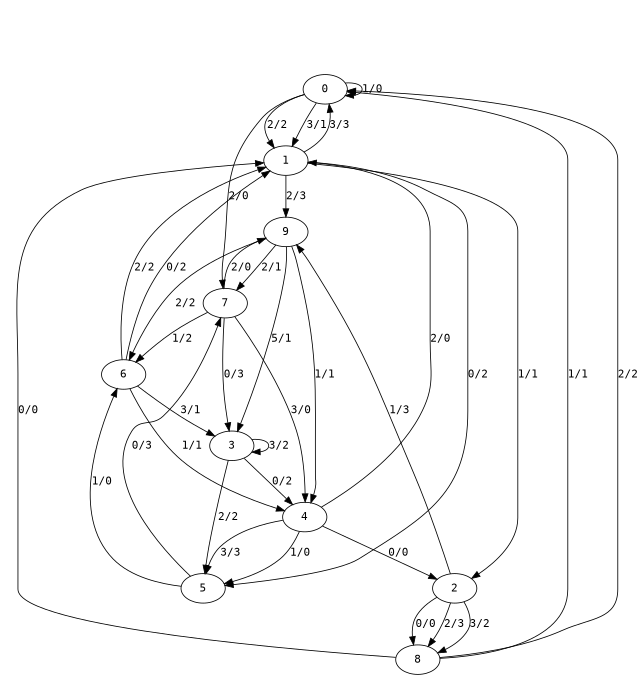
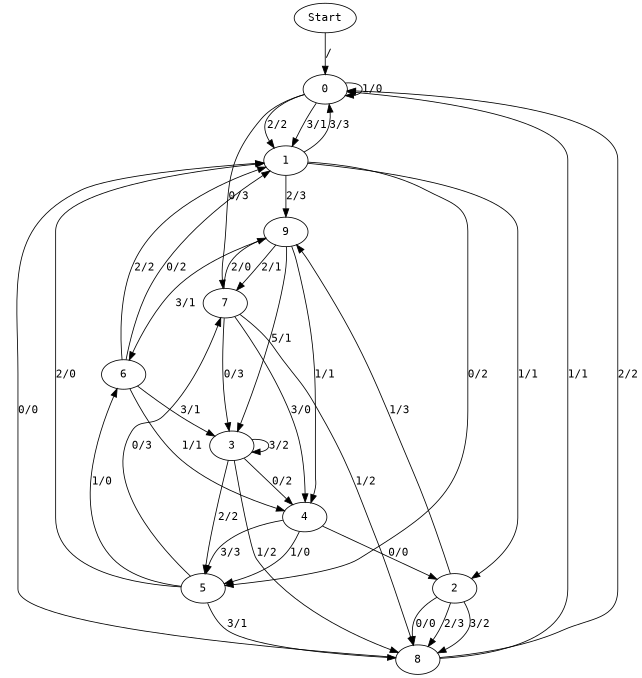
node "Start": added
edge "0" -> "7": label "2/0" -> "0/3"
edge "9" -> "6": label "2/2" -> "3/1"
edge "4" -> "1": now "5" -> "1"
edge "7" -> "6": now "7" -> "8"
edge "3" -> "8": added, label "1/2"
edge "5" -> "8": added, label "3/1"
